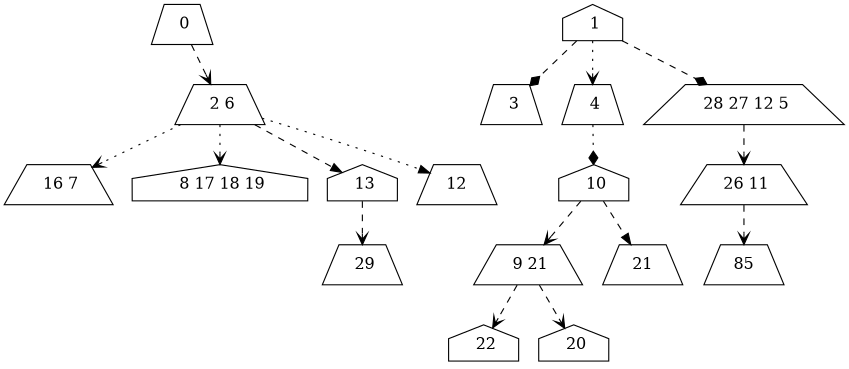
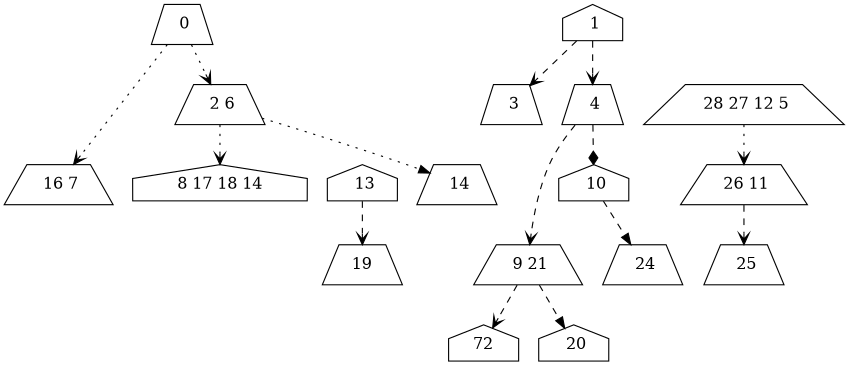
edge "1" -> "4": style dotted -> dashed
edge "1" -> "3": arrowhead diamond -> vee
edge "1" -> "28 27 12 5": removed
edge "0" -> "2 6": style dashed -> dotted
edge "4" -> "10": style dotted -> dashed
edge "28 27 12 5" -> "26 11": style dashed -> dotted
edge "2 6" -> "16 7": now "0" -> "16 7"
edge "2 6" -> "13": removed
node "8 17 18 19": label "8 17 18 19" -> "8 17 18 14"
node "12": label "12" -> "14"
edge "10" -> "9 21": now "4" -> "9 21"
node "29": label "29" -> "19"
node "21": label "21" -> "24"
node "85": label "85" -> "25"
edge "9 21" -> "20": arrowhead vee -> normal
node "22": label "22" -> "72"
